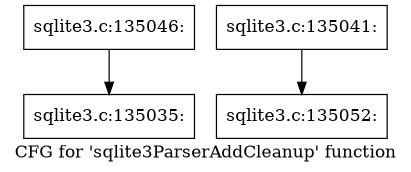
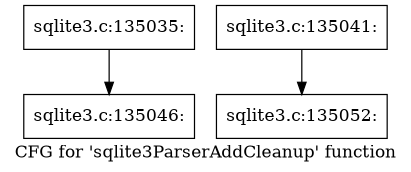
edge "sqlite3.c:135046:" -> "sqlite3.c:135035:": reversed
